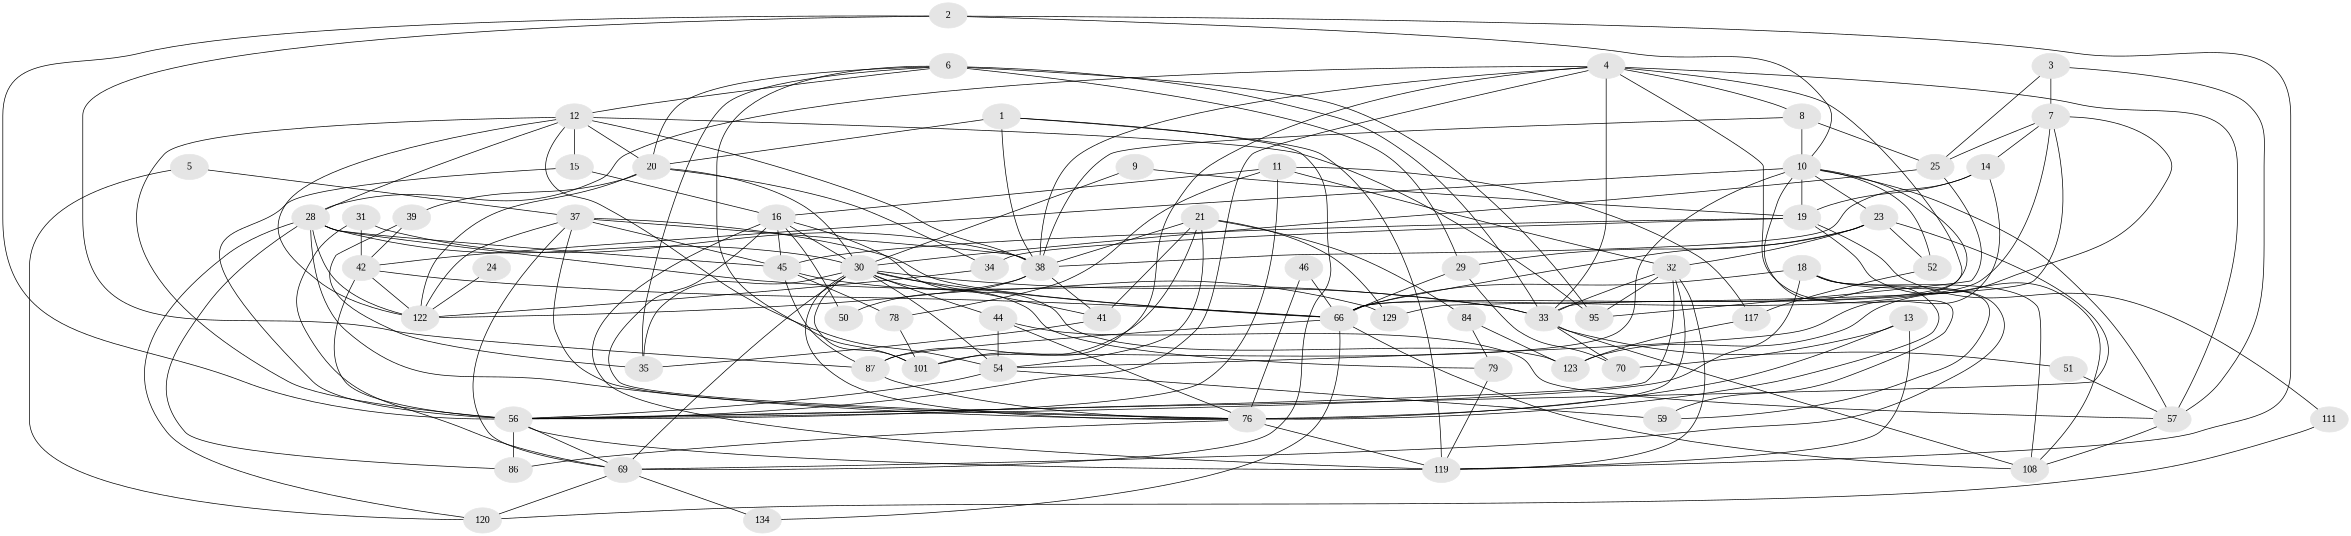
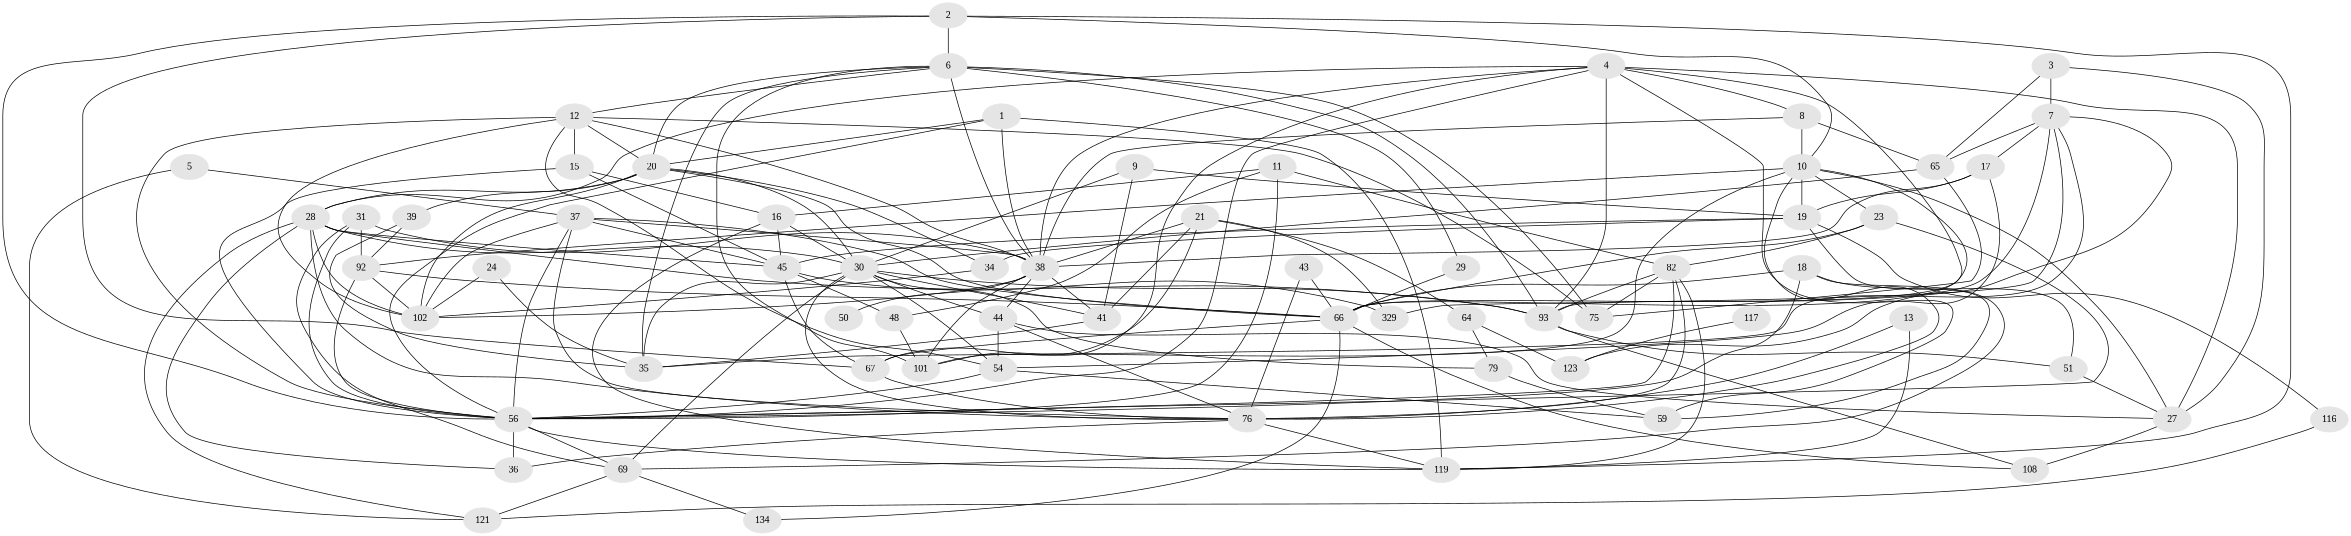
edge "2" -- "6": added
edge "12" -- "28": now "20" -- "28"
node "25": label "25" -> "65"
node "14": label "14" -> "17"
edge "6" -- "38": added
edge "11" -- "117": removed
edge "15" -- "45": added
edge "9" -- "41": added
edge "23" -- "29": removed
edge "16" -- "50": removed
node "42": label "42" -> "92"
node "46": label "46" -> "43"
node "32": label "32" -> "82"
node "52": removed
edge "19" -- "108": now "19" -- "51"
edge "38" -- "44": added
edge "18" -- "108": removed
edge "30" -- "66": now "20" -- "66"
node "122": label "122" -> "102"
node "78": label "78" -> "48"
node "129": label "129" -> "329"
node "84": label "84" -> "64"
node "33": label "33" -> "93"
node "95": label "95" -> "75"
edge "30" -- "101": now "38" -- "101"
edge "24" -- "35": added
edge "21" -- "54": removed
edge "16" -- "123": removed
edge "7" -- "35": added
node "87": label "87" -> "67"
node "70": removed
edge "37" -- "69": now "37" -- "56"
edge "16" -- "76": removed
edge "31" -- "56": added
edge "79" -- "119": now "79" -- "59"
node "57": label "57" -> "27"
node "111": label "111" -> "116"
edge "1" -- "69": now "1" -- "56"
node "86": label "86" -> "36"
node "120": label "120" -> "121"
